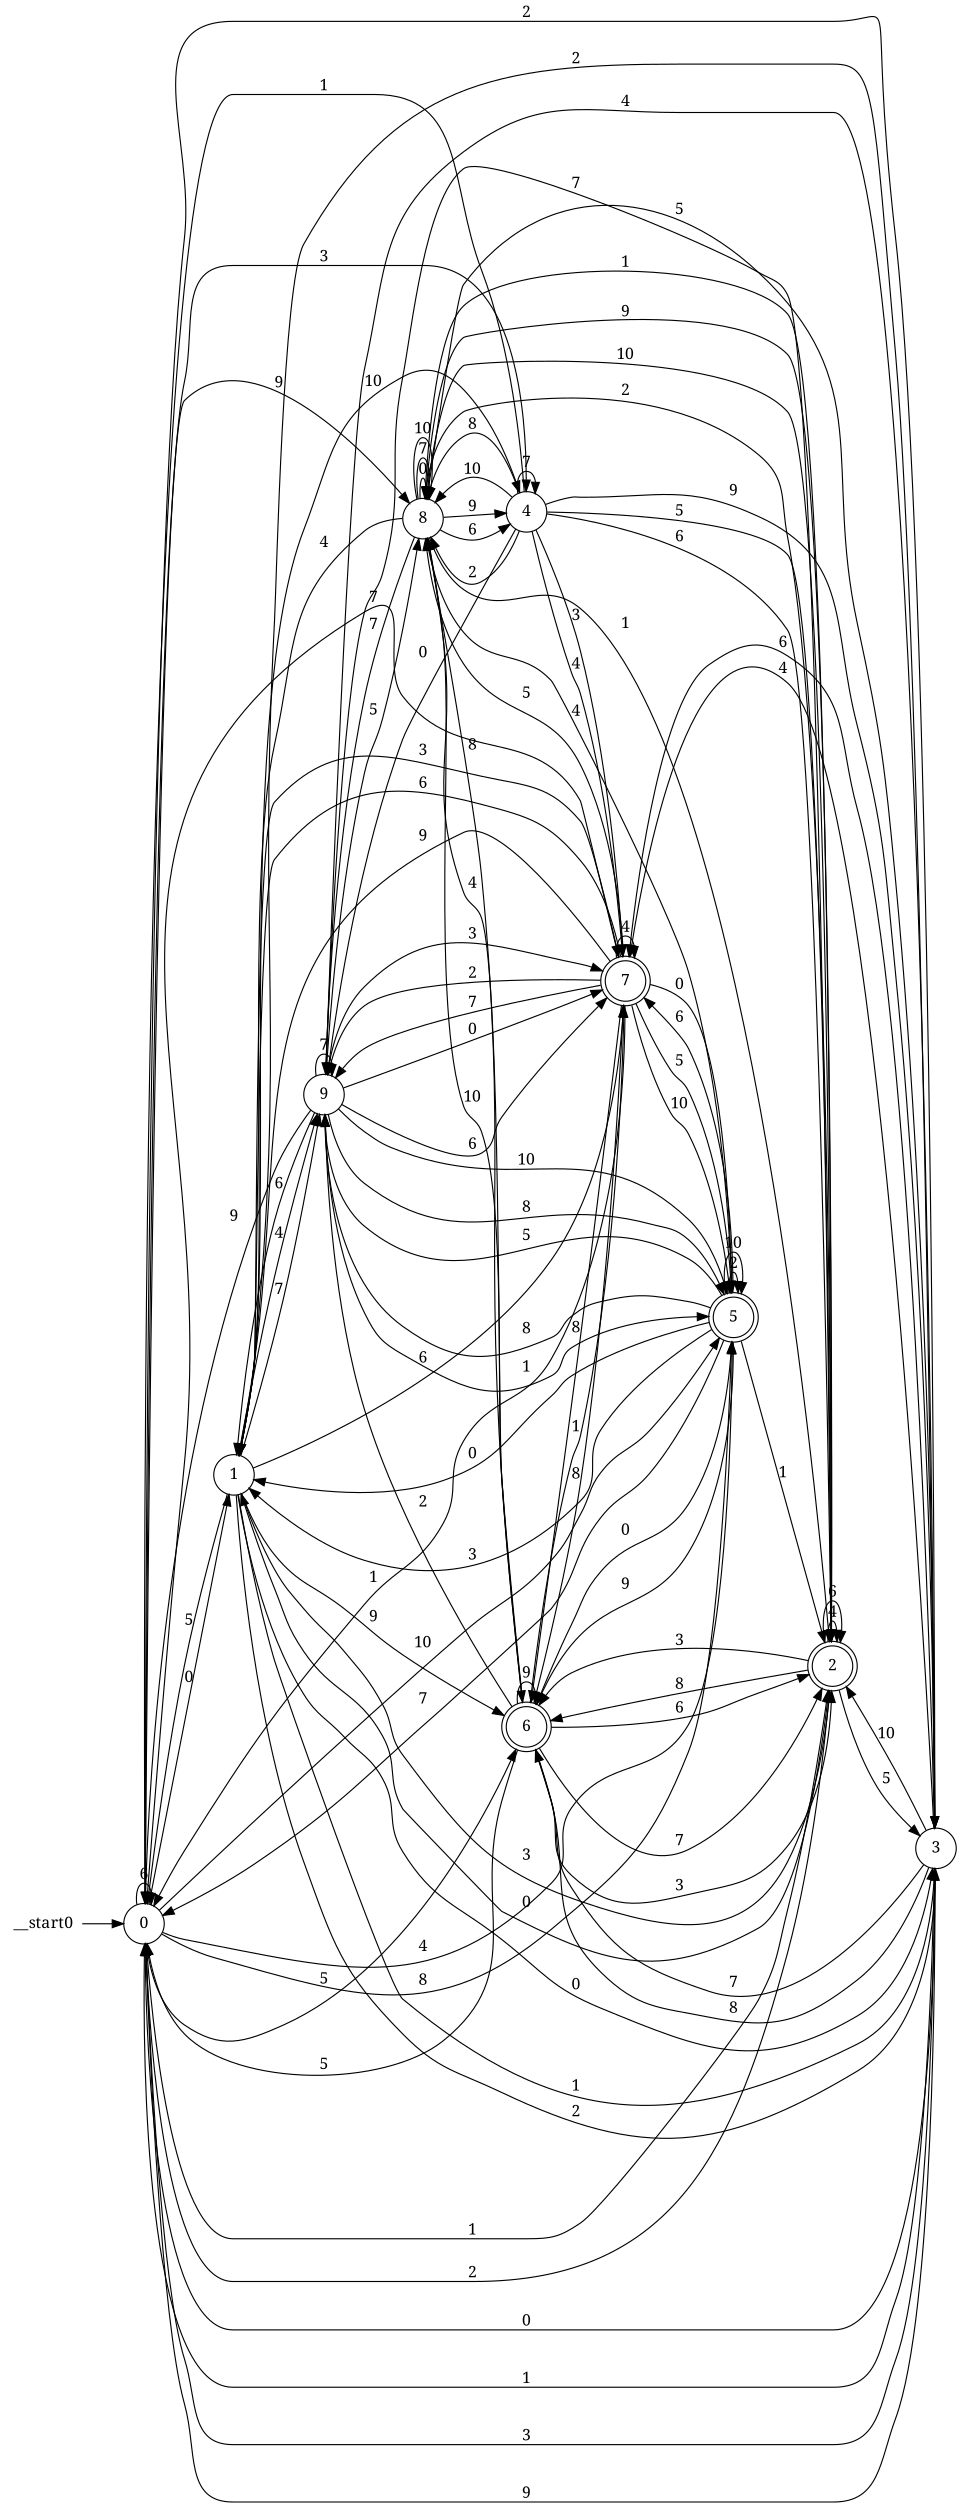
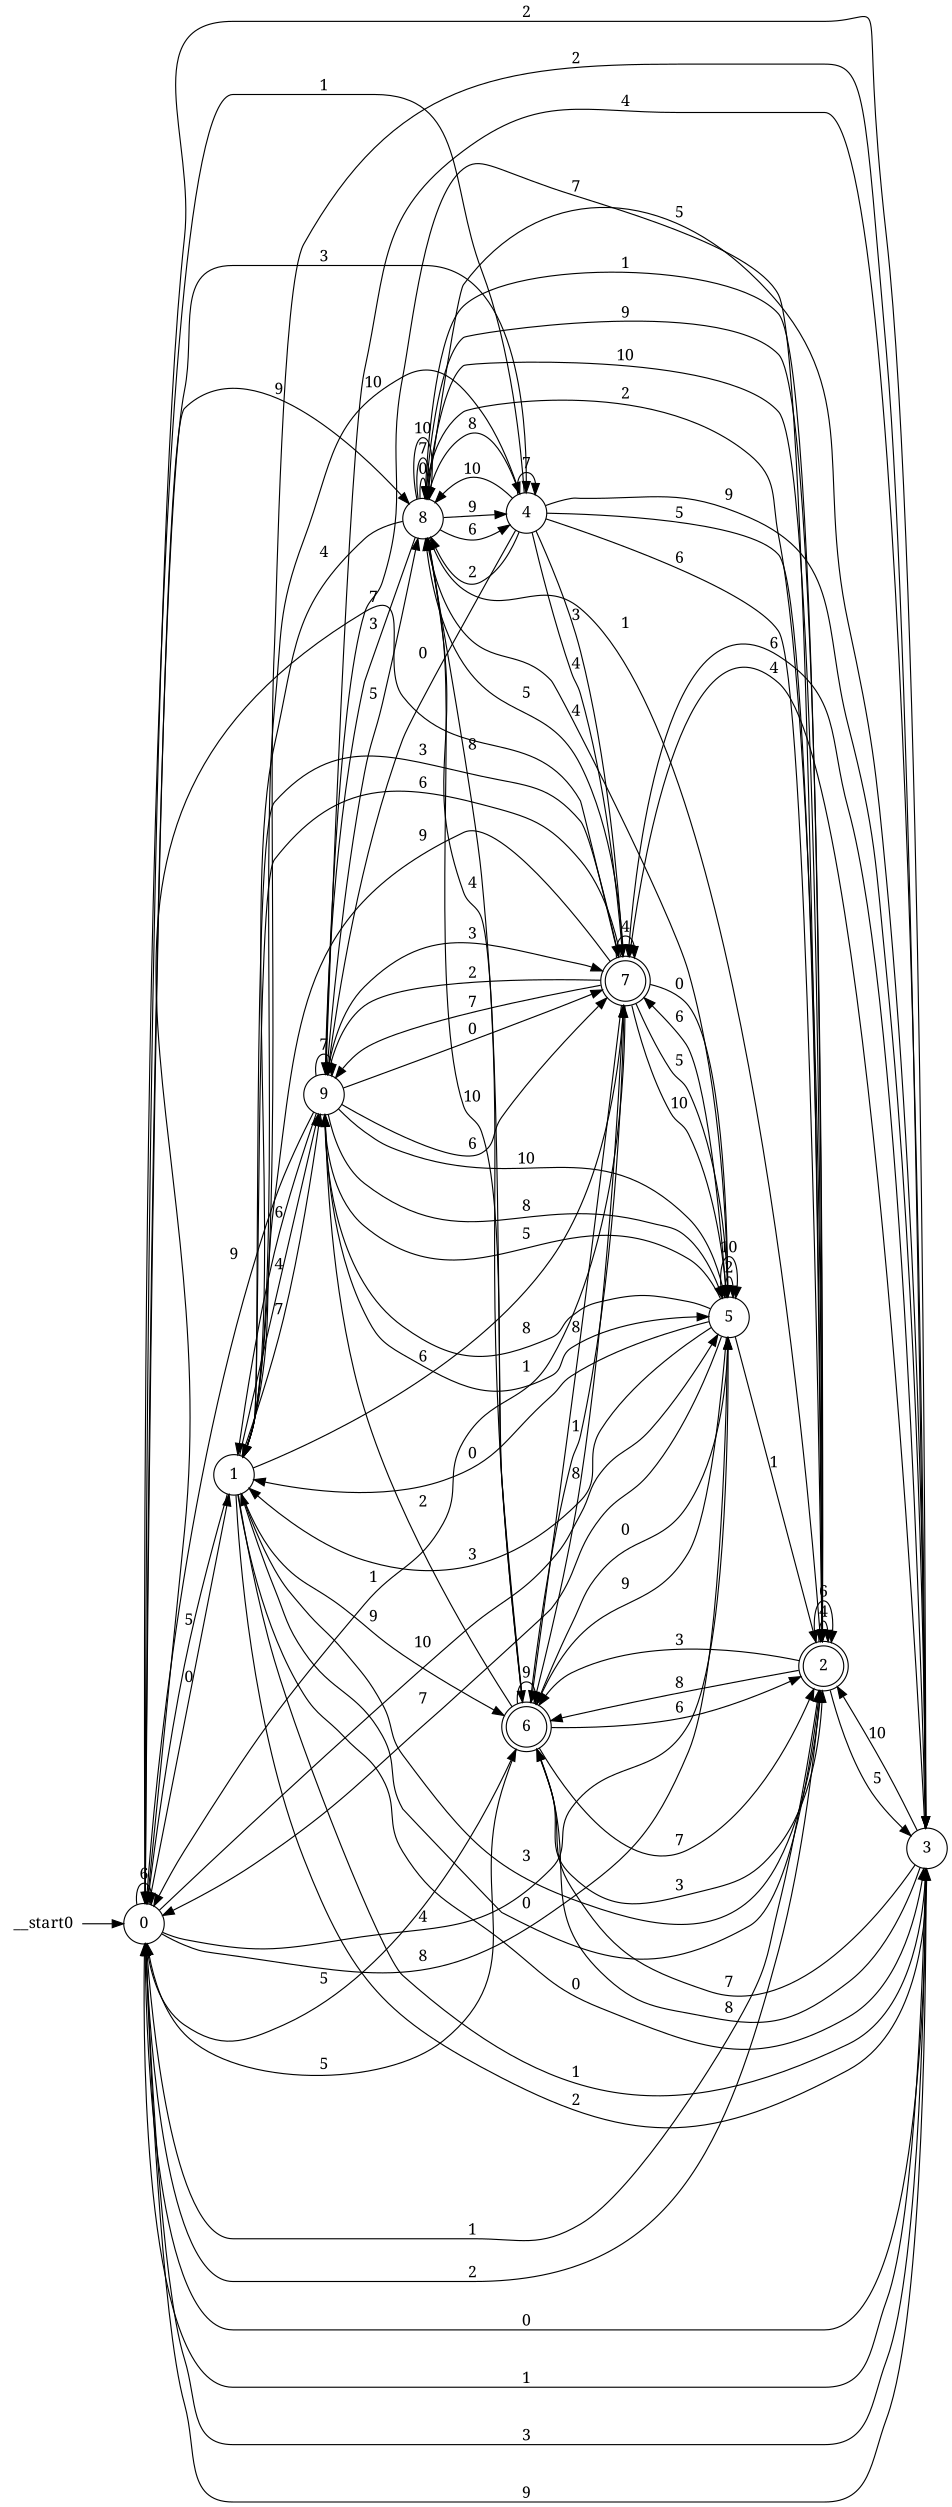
edge "8" -> "9": label "7" -> "3"
node "5": shape doublecircle -> circle
